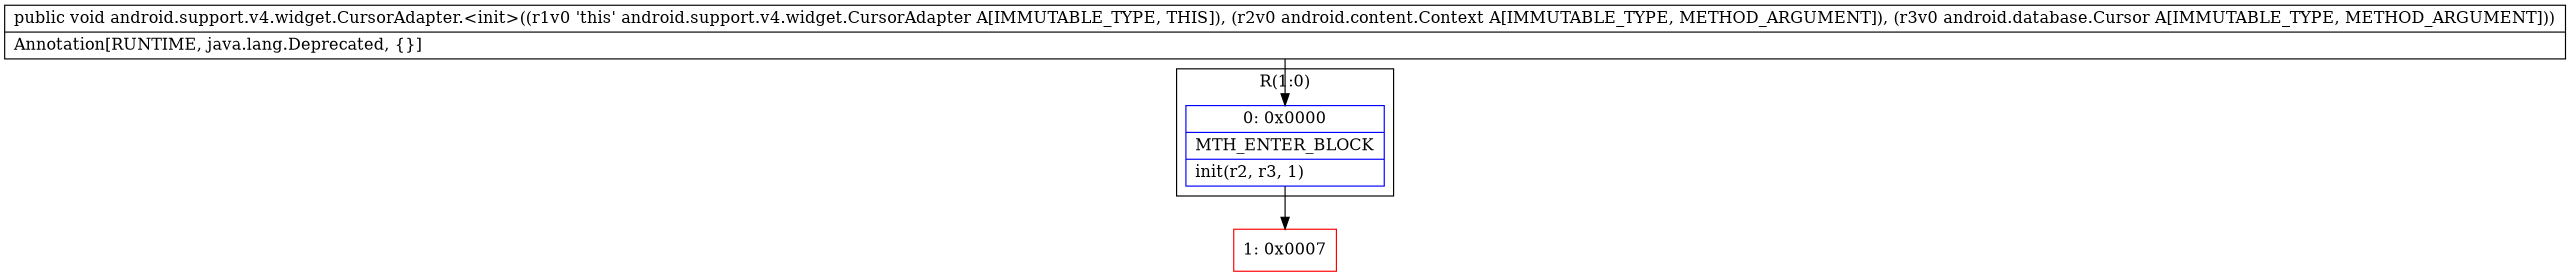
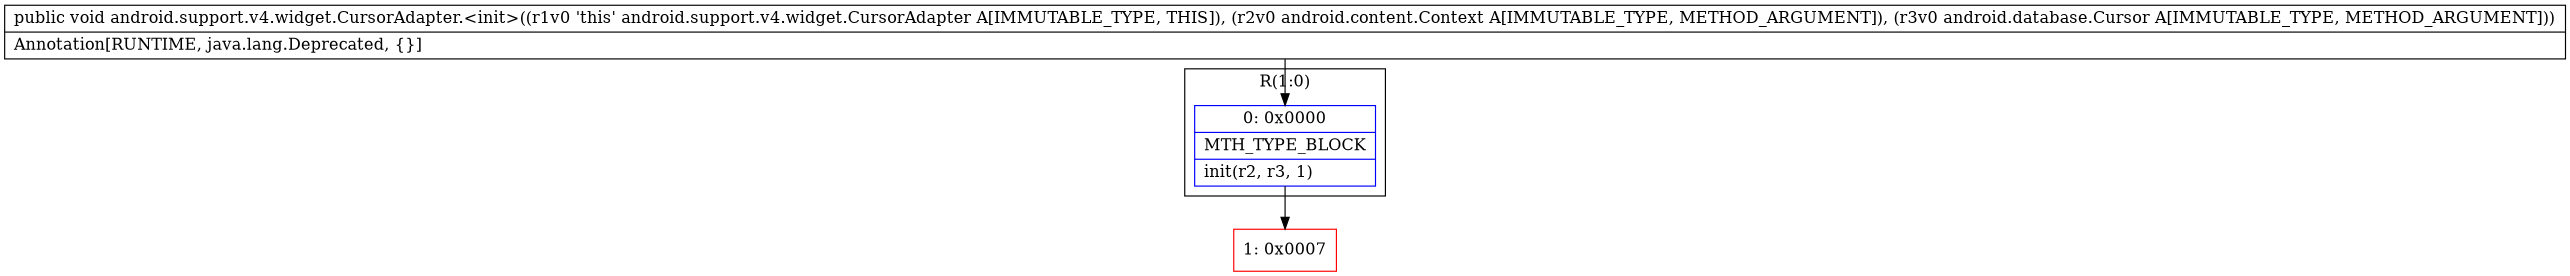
node "0: 0x0000": text "MTH_ENTER_BLOCK" -> "MTH_TYPE_BLOCK"
